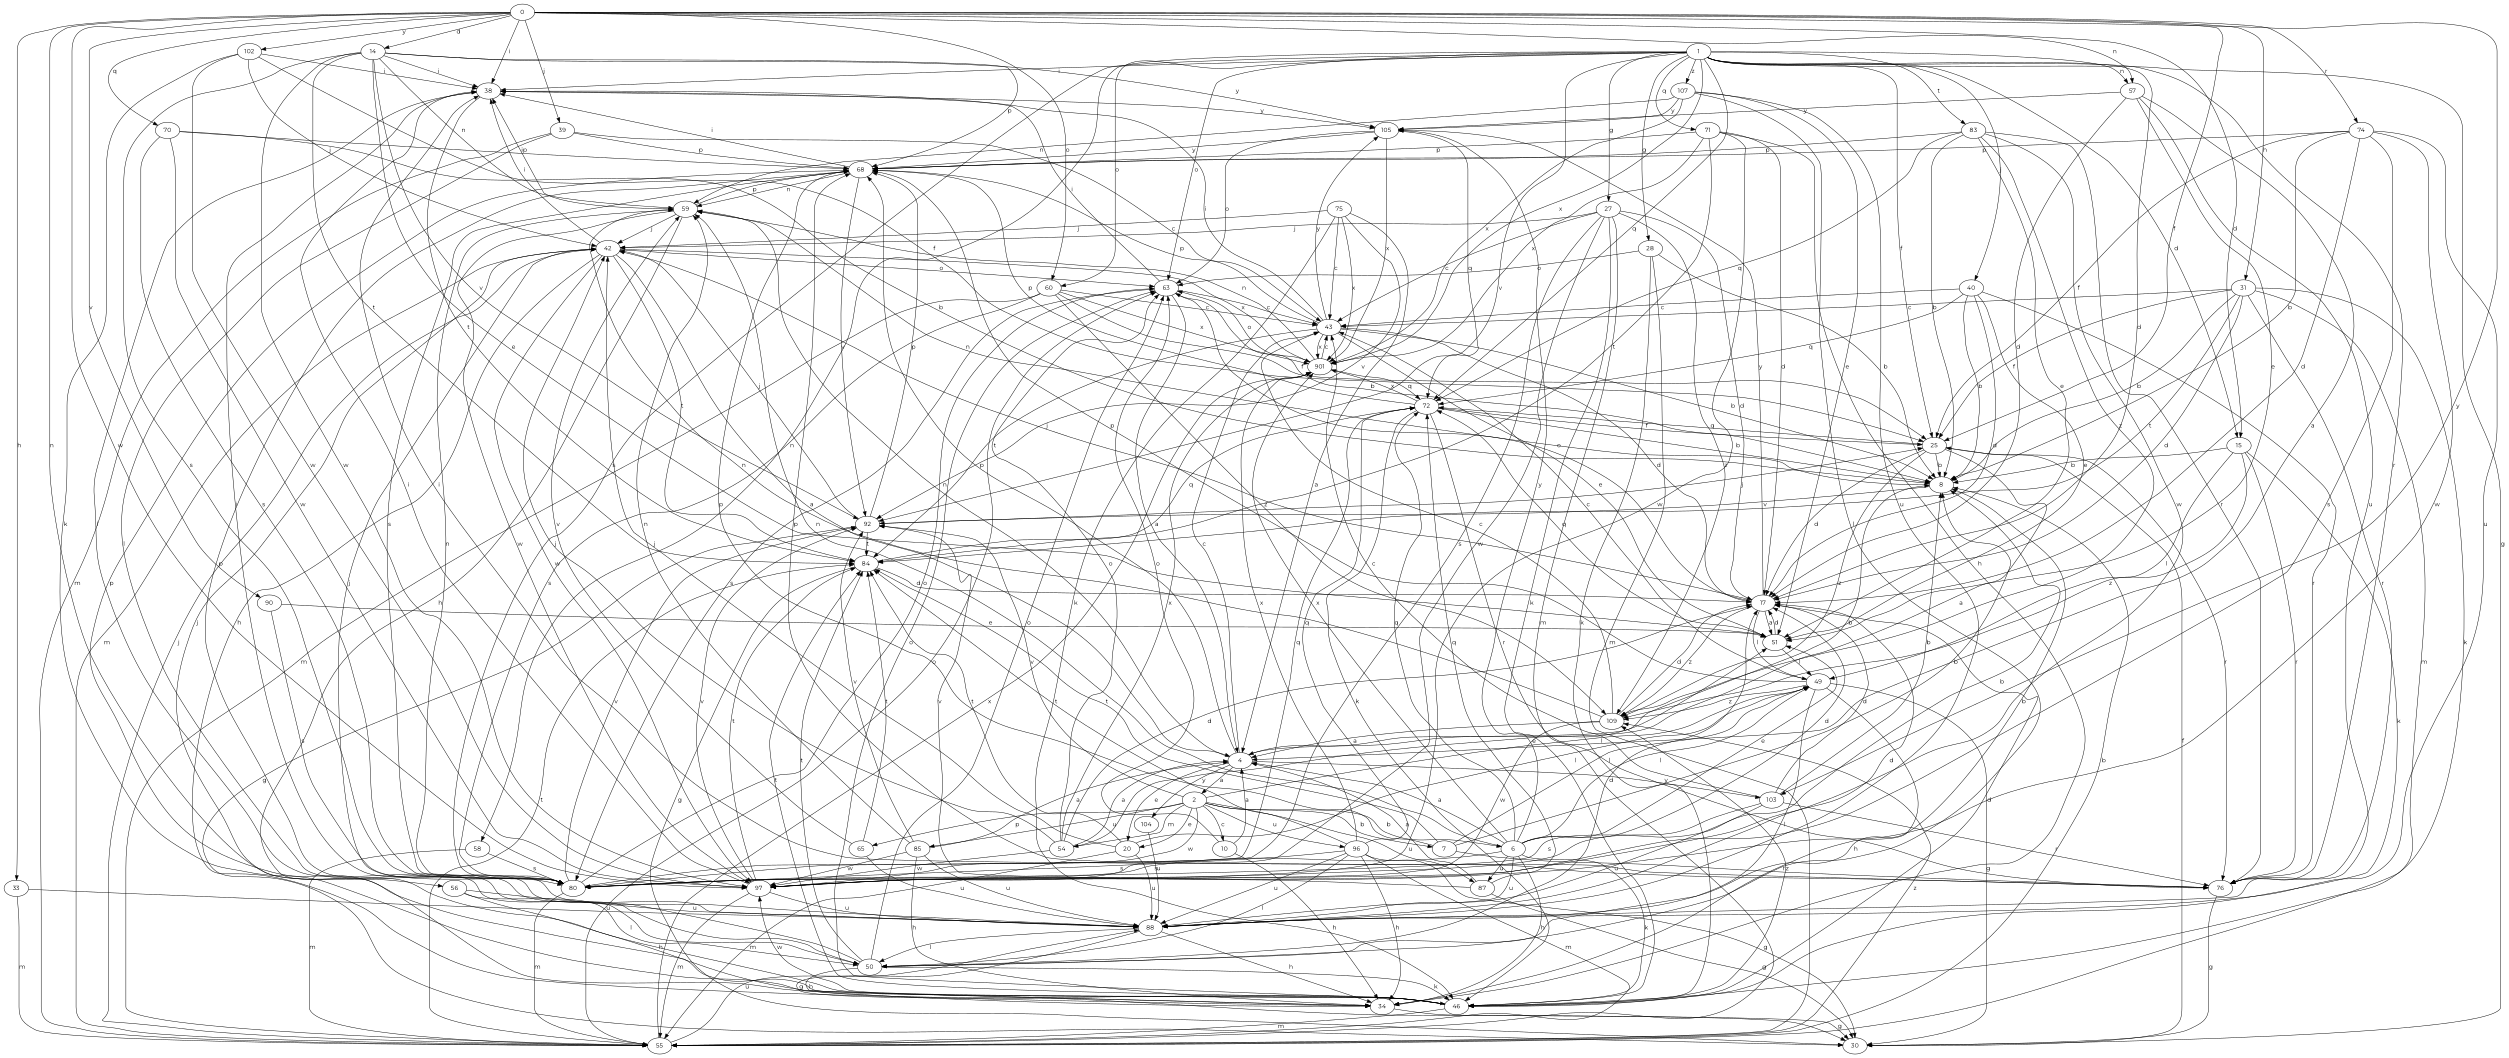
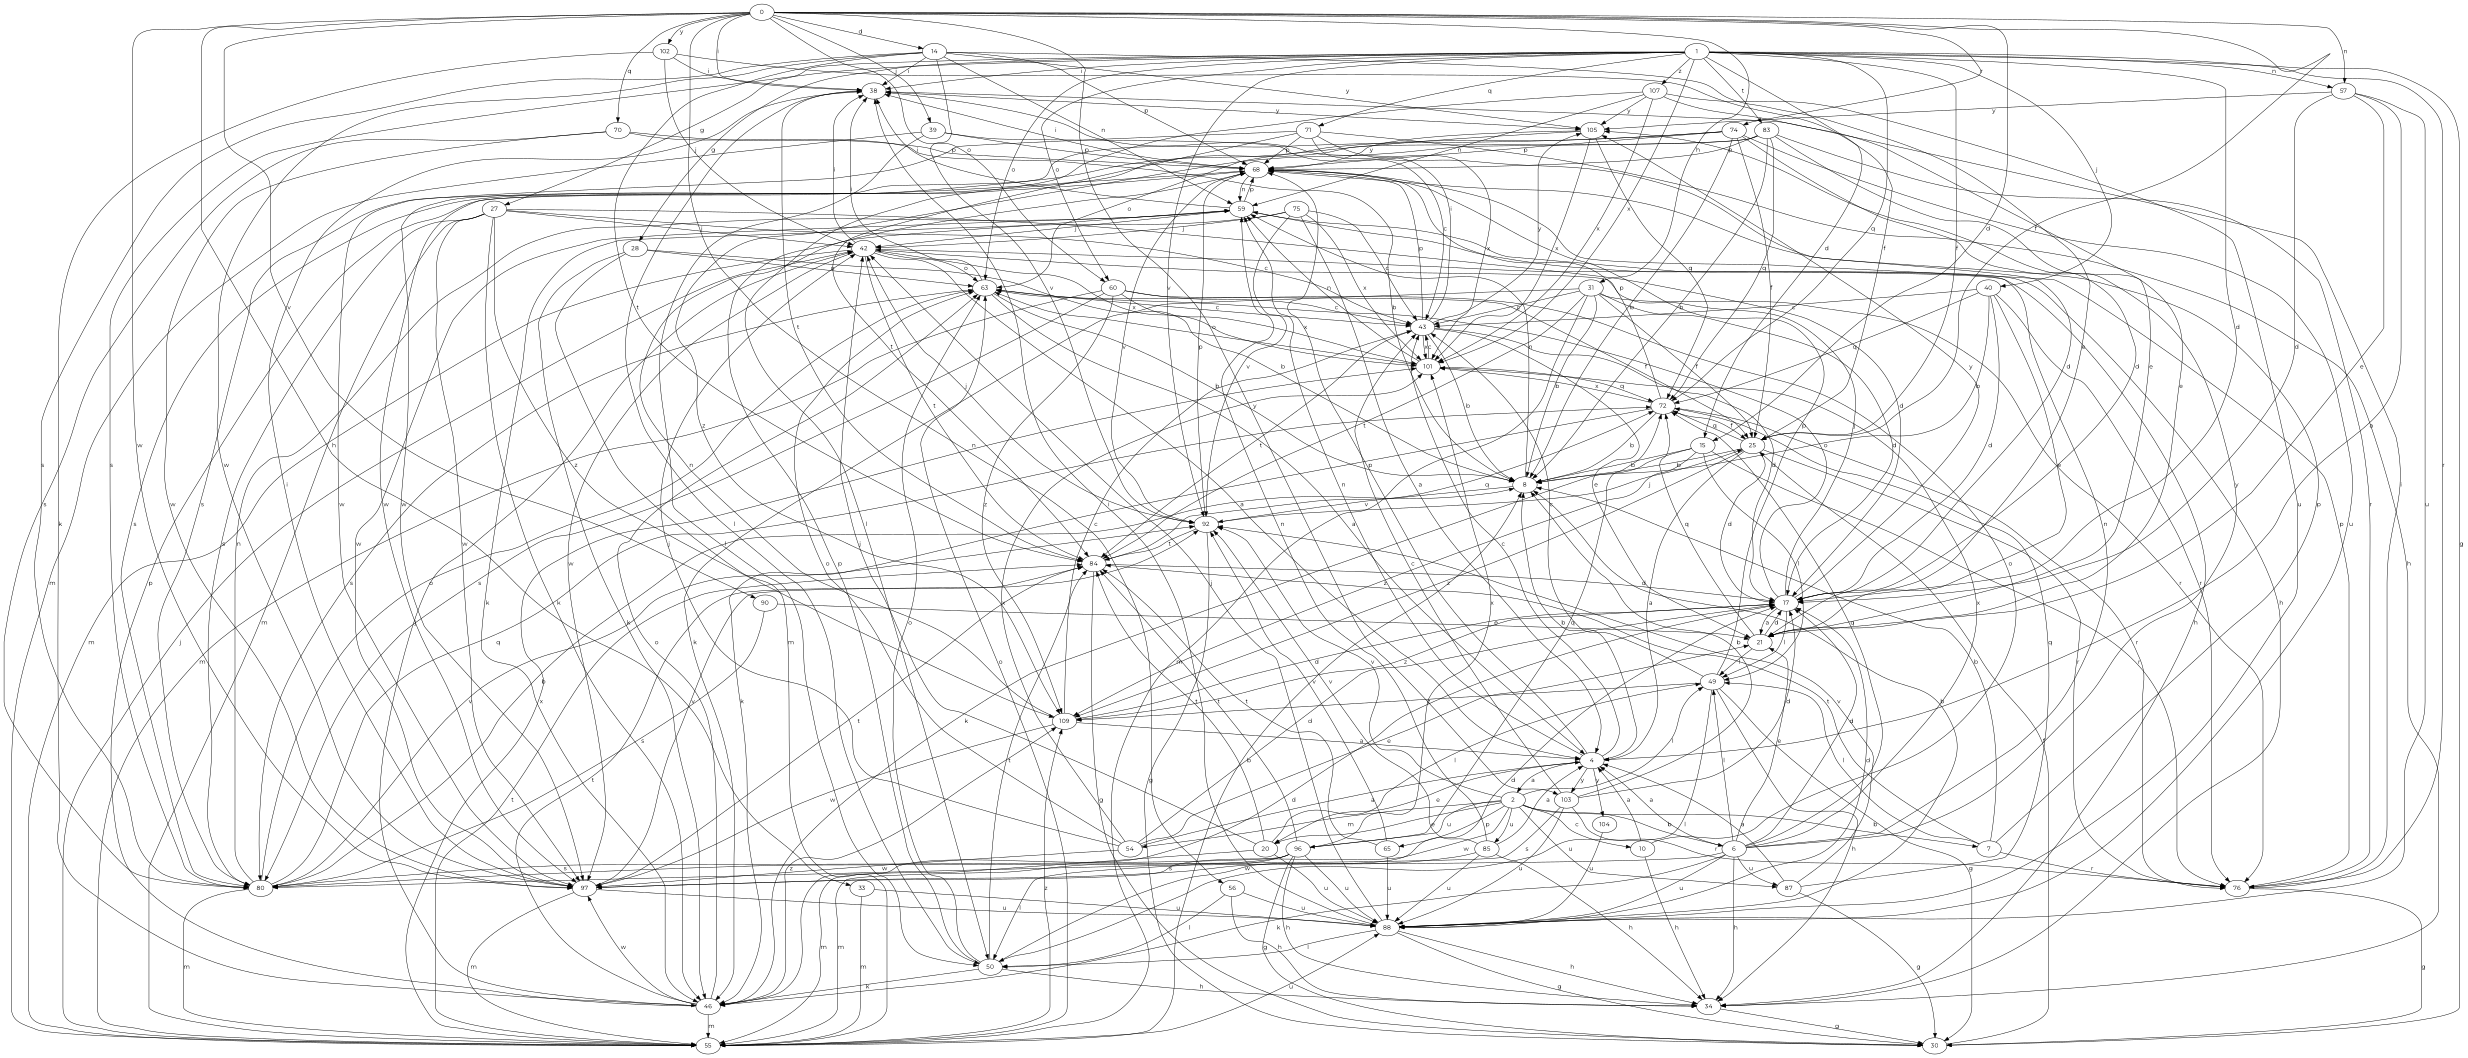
node "901": label "901" -> "101"
edge "102" -> "97": removed, label "w"
edge "65" -> "59": now "65" -> "92"
node "51": label "51" -> "21"
node "58": removed
